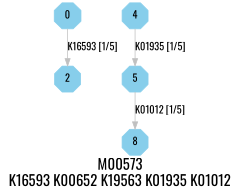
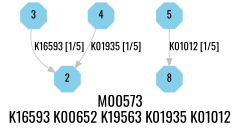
node "0": label "0" -> "3"
edge "4" -> "5": now "4" -> "2"
